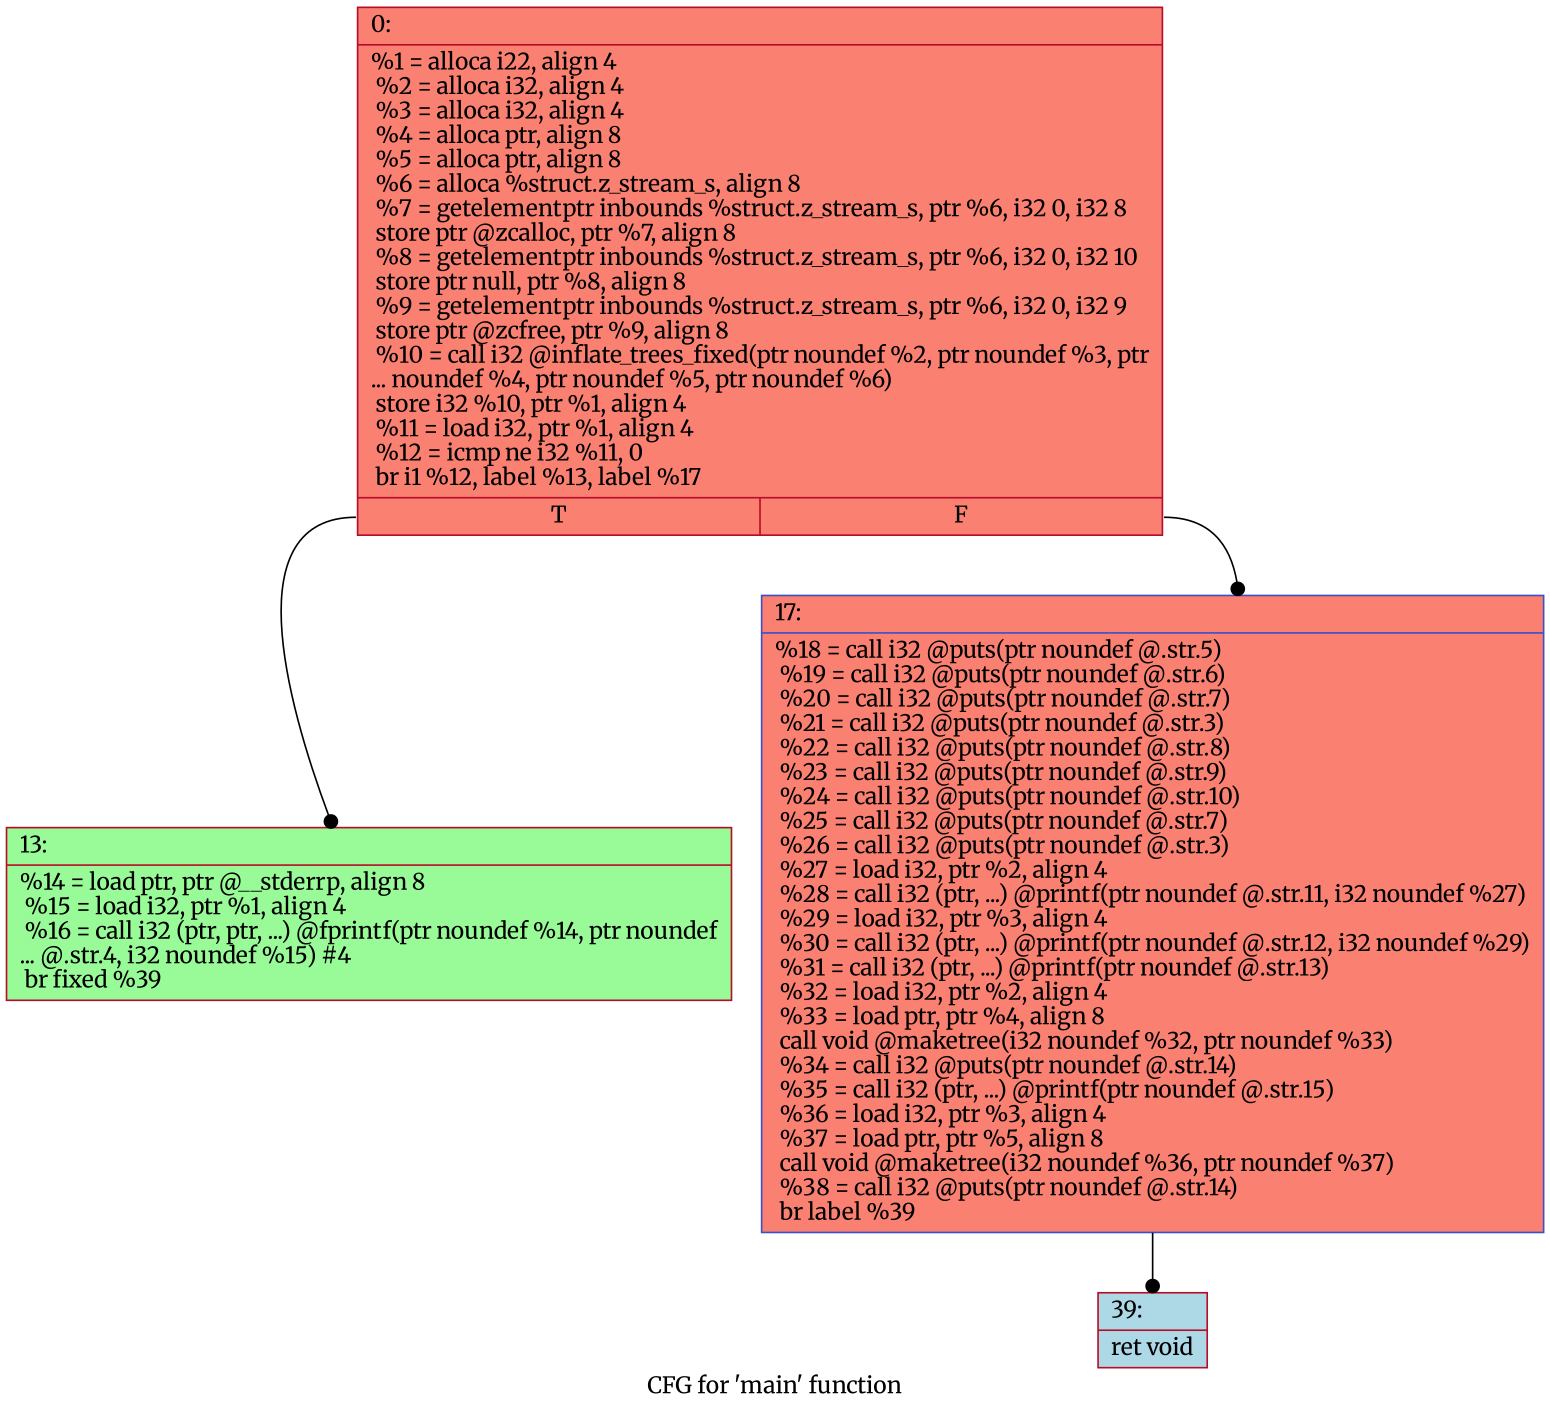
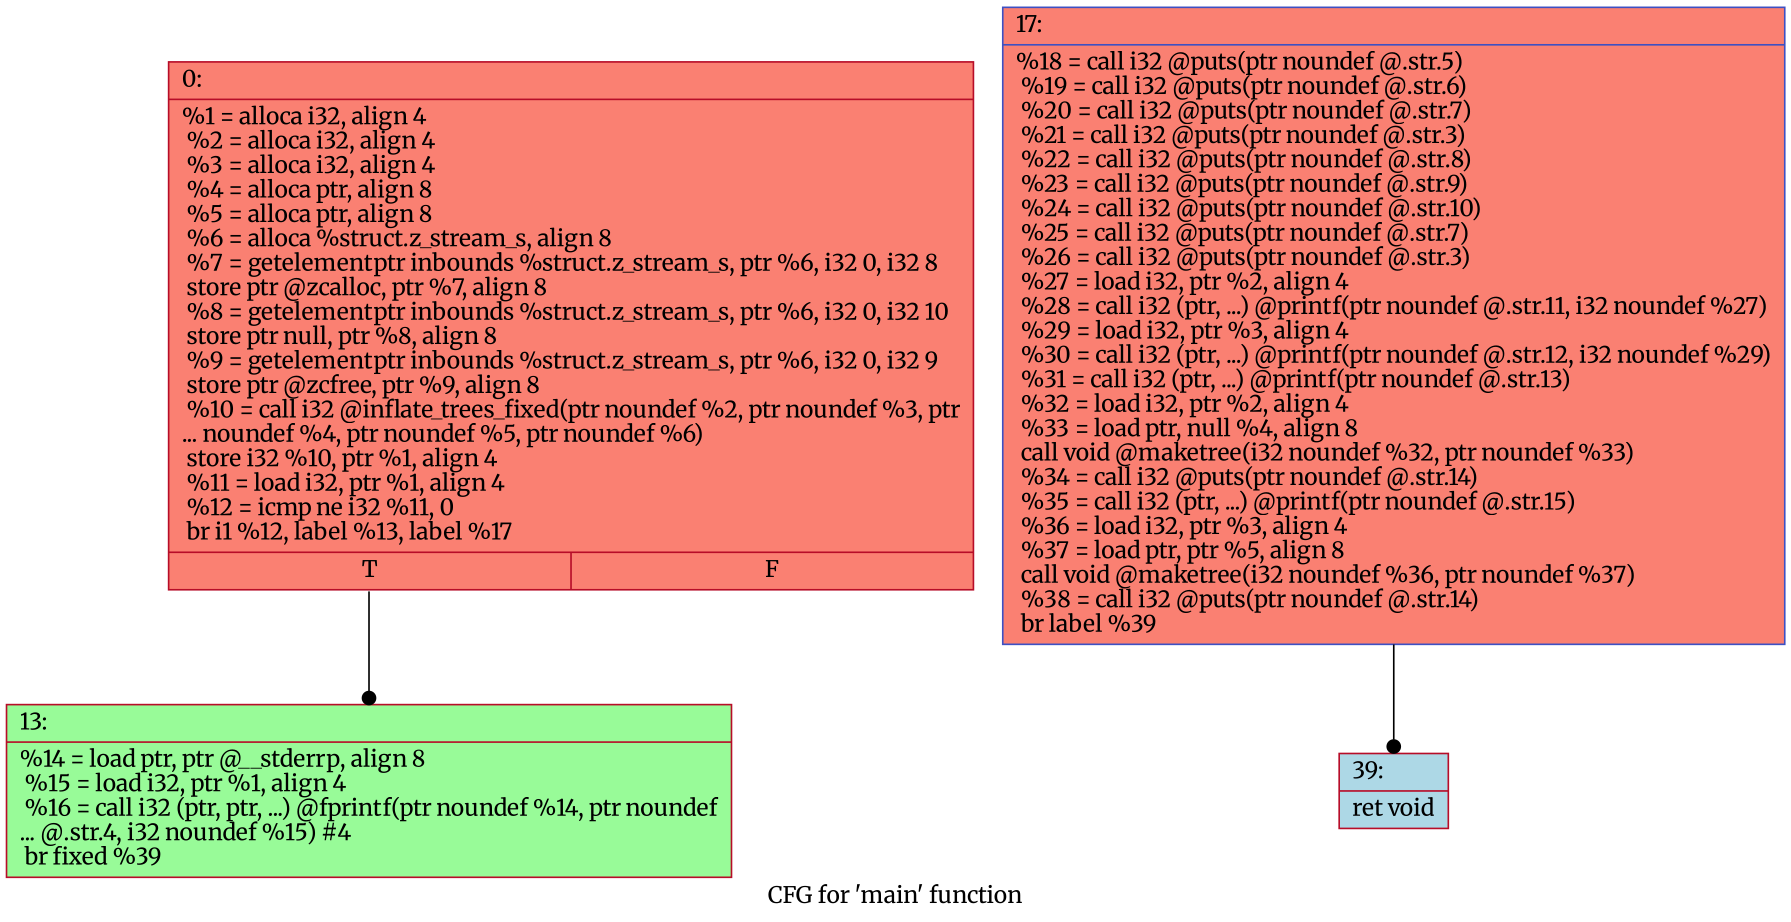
node "0:": text "%1 = alloca i22, align 4" -> "%1 = alloca i32, align 4"
edge "0:" -> "17:": removed
node "17:": text "%33 = load ptr, ptr %4, align 8" -> "%33 = load ptr, null %4, align 8"
